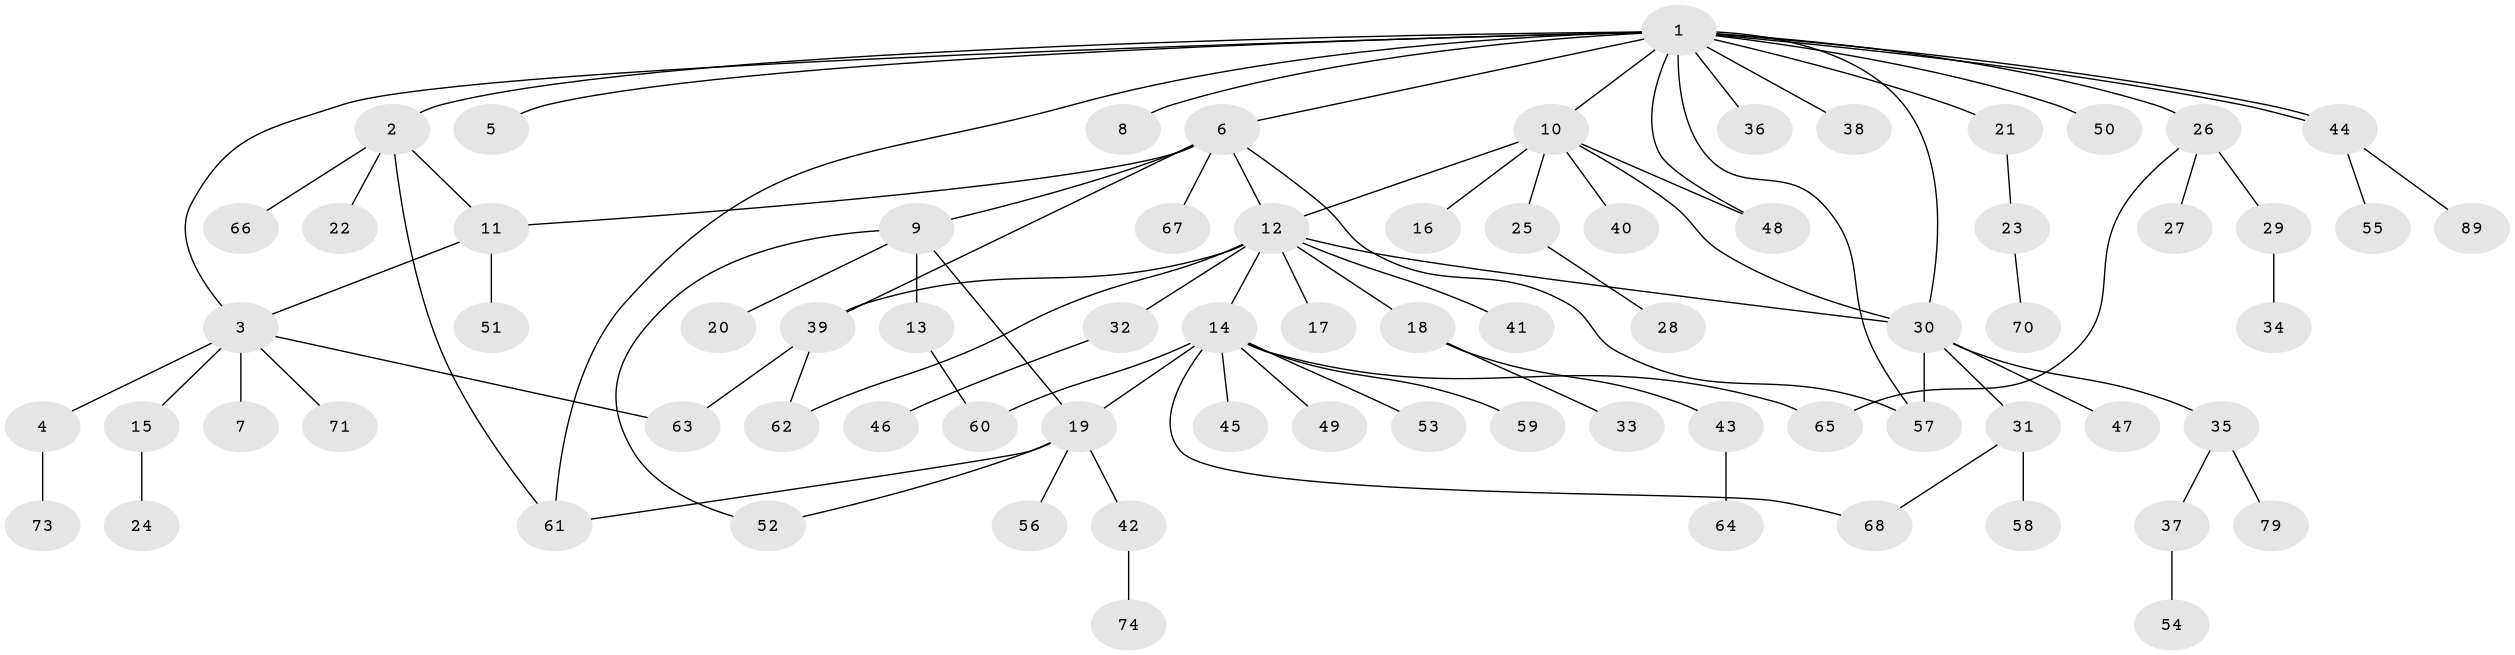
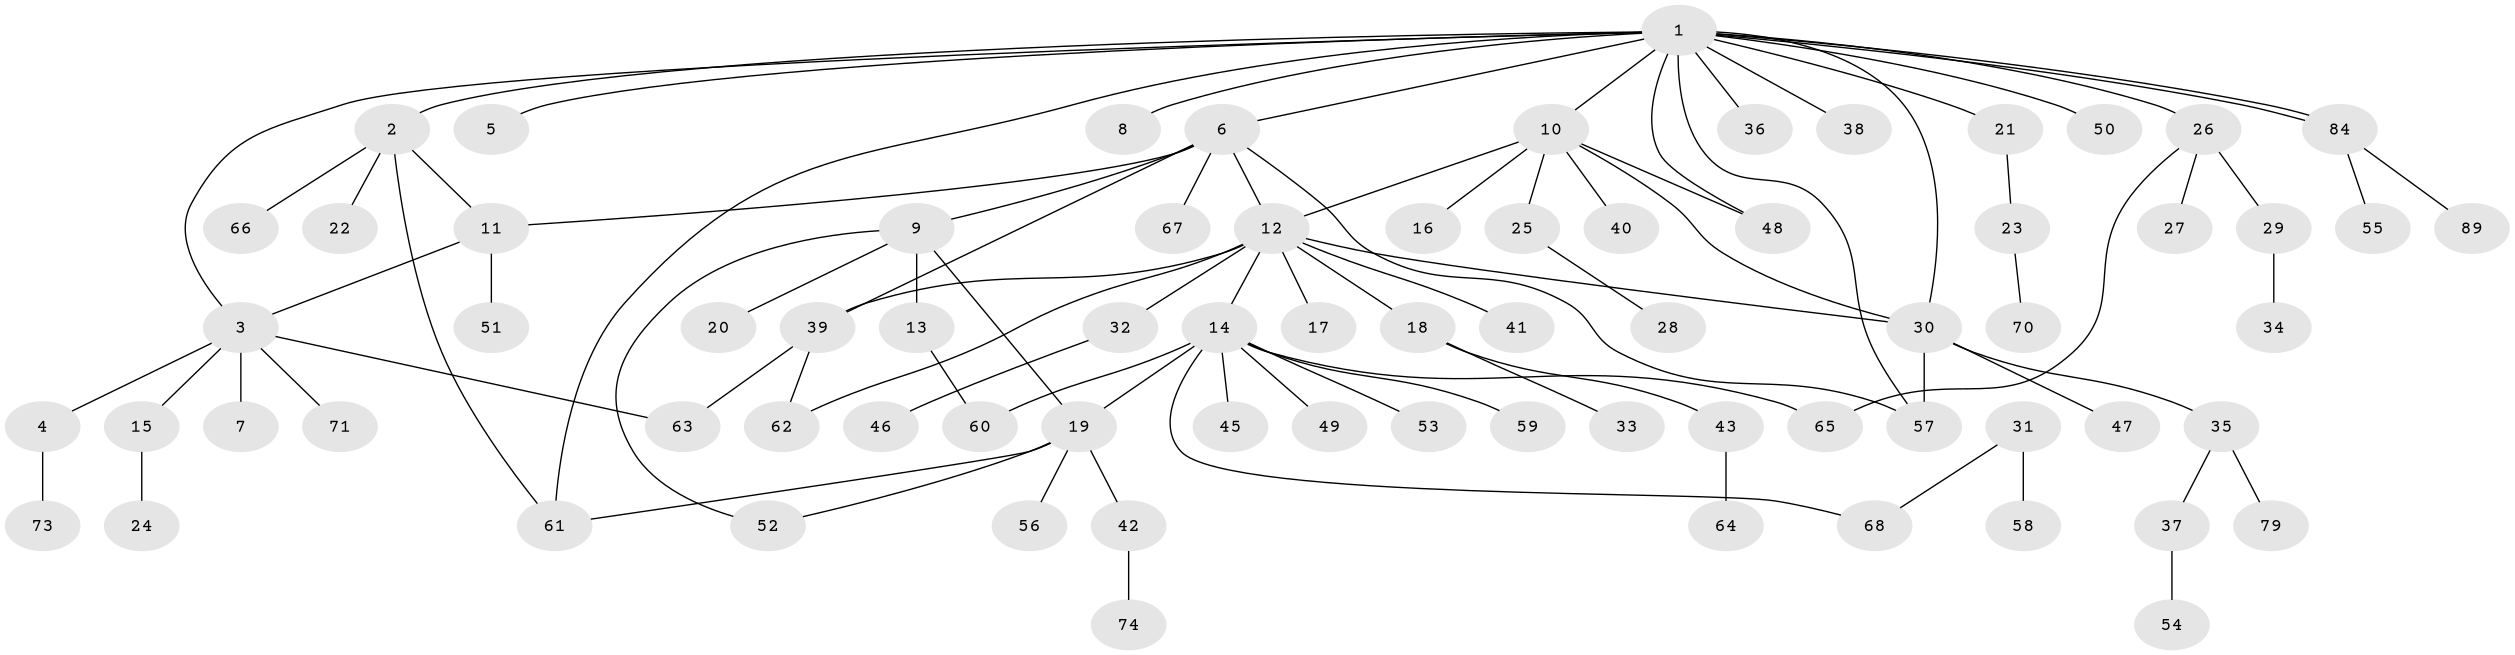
node "44": label "44" -> "84"
edge "30" -- "31": removed
